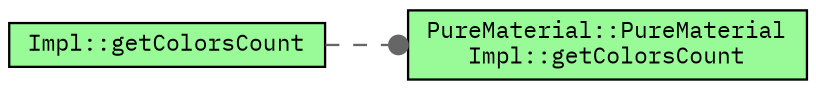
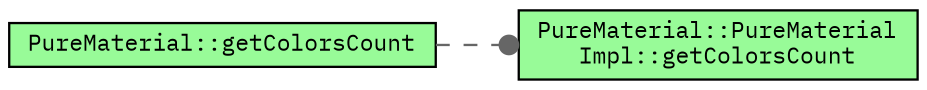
node "Impl::getColorsCount": label "Impl::getColorsCount" -> "PureMaterial::getColorsCount"
